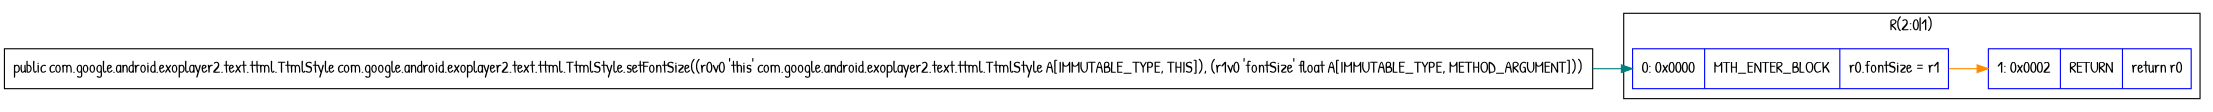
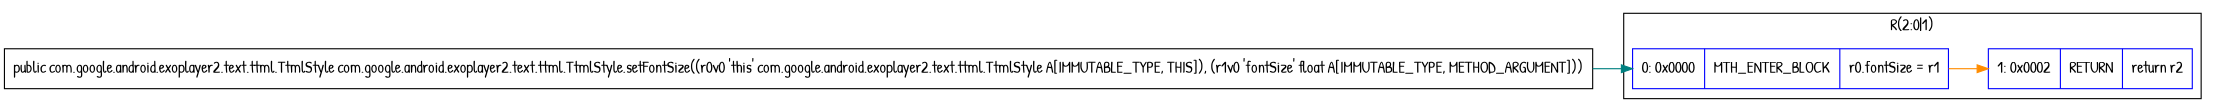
node "1: 0x0002": text "return r0" -> "return r2"
